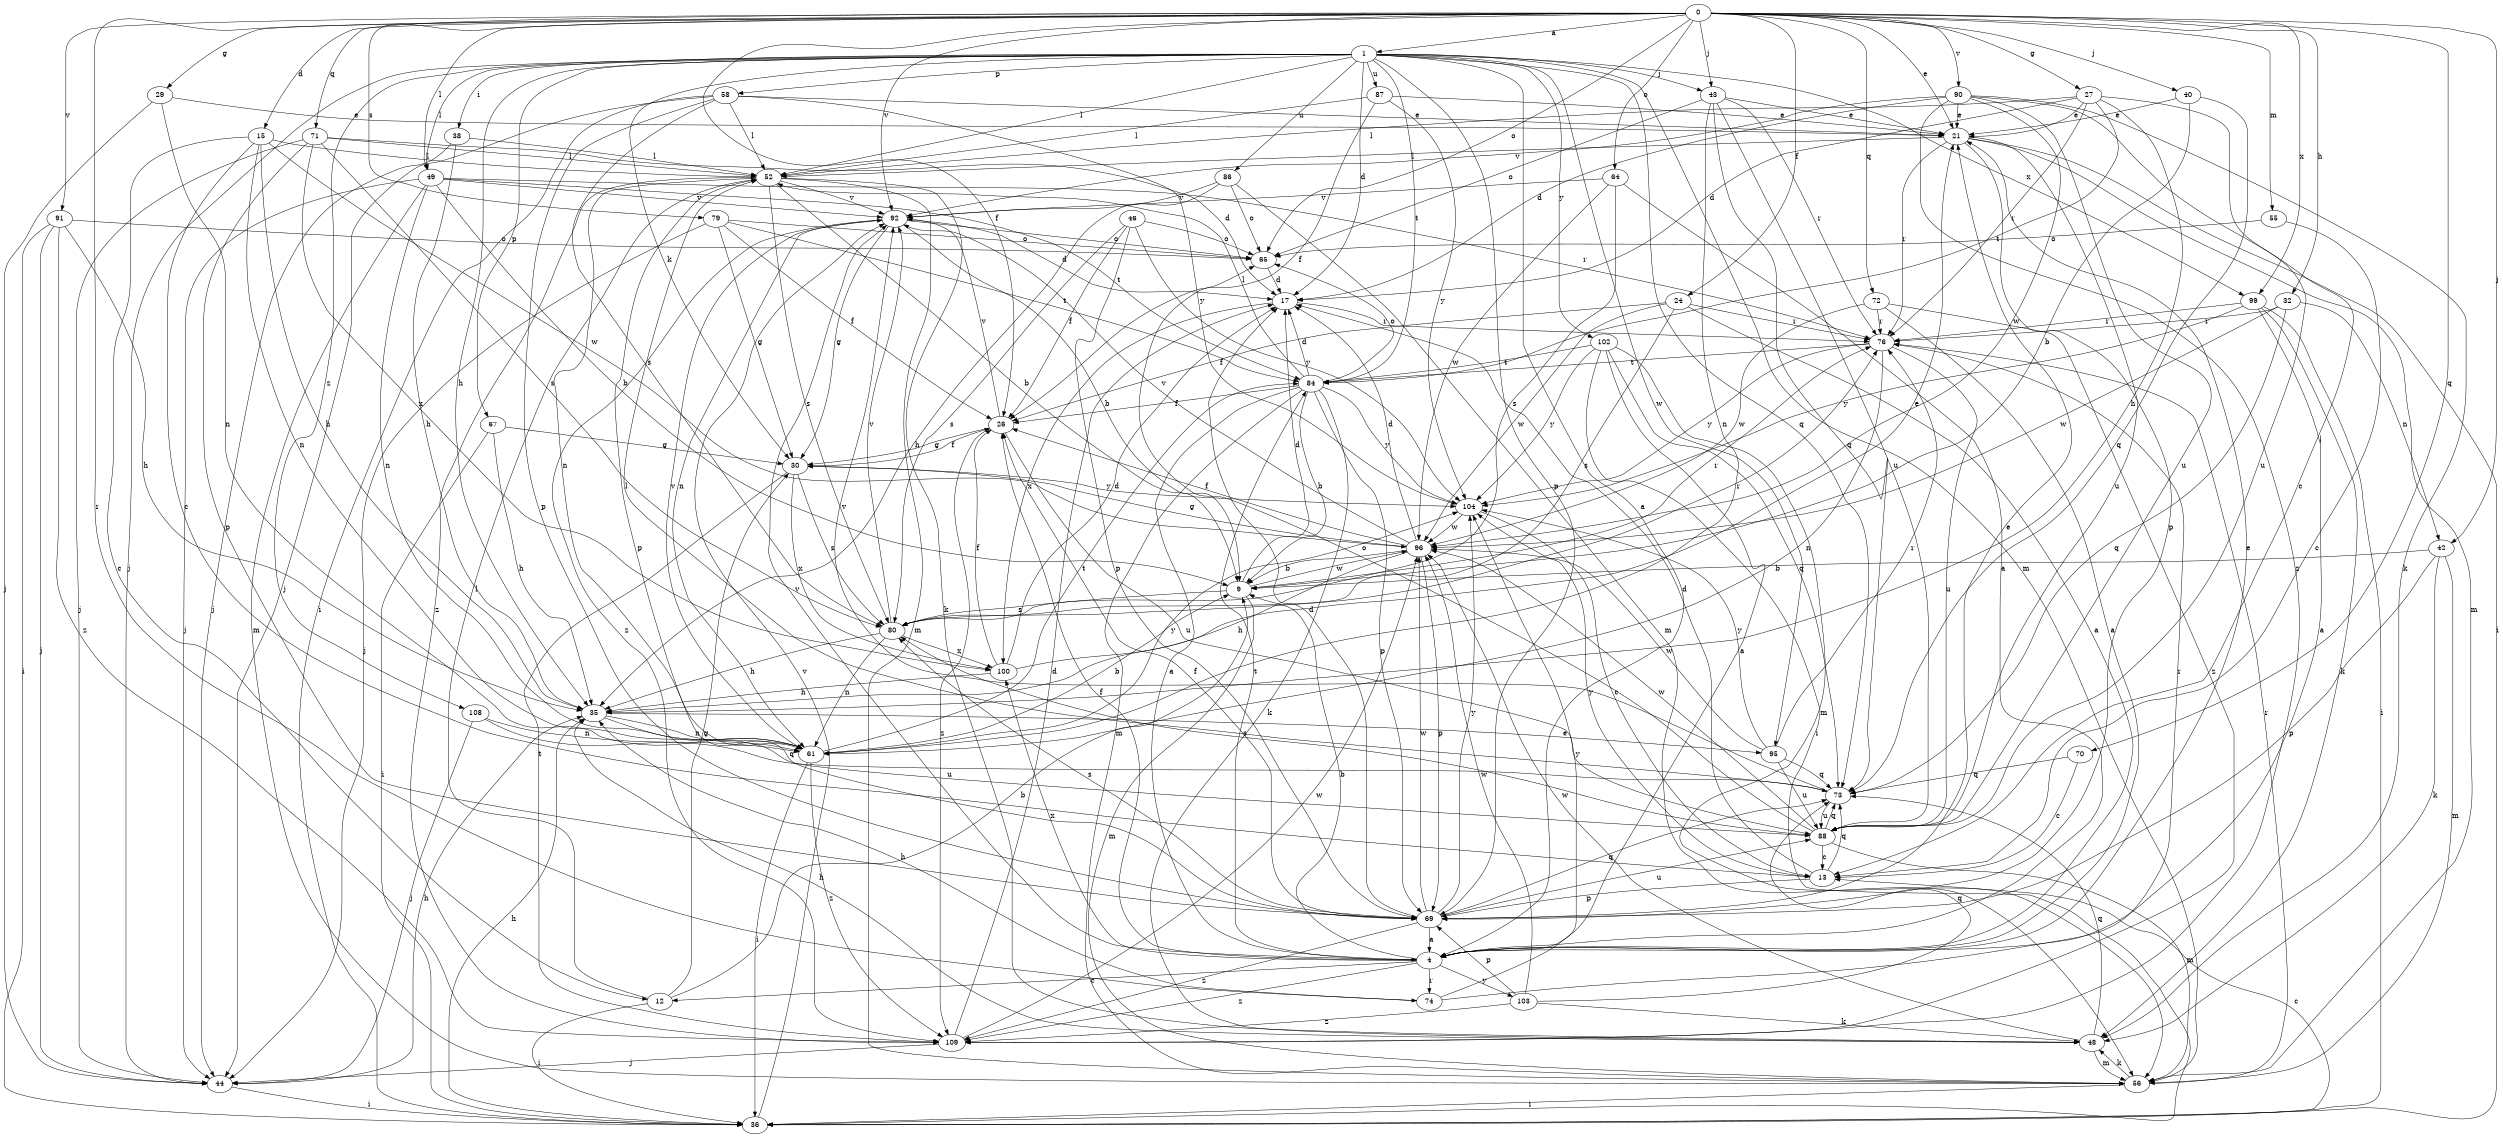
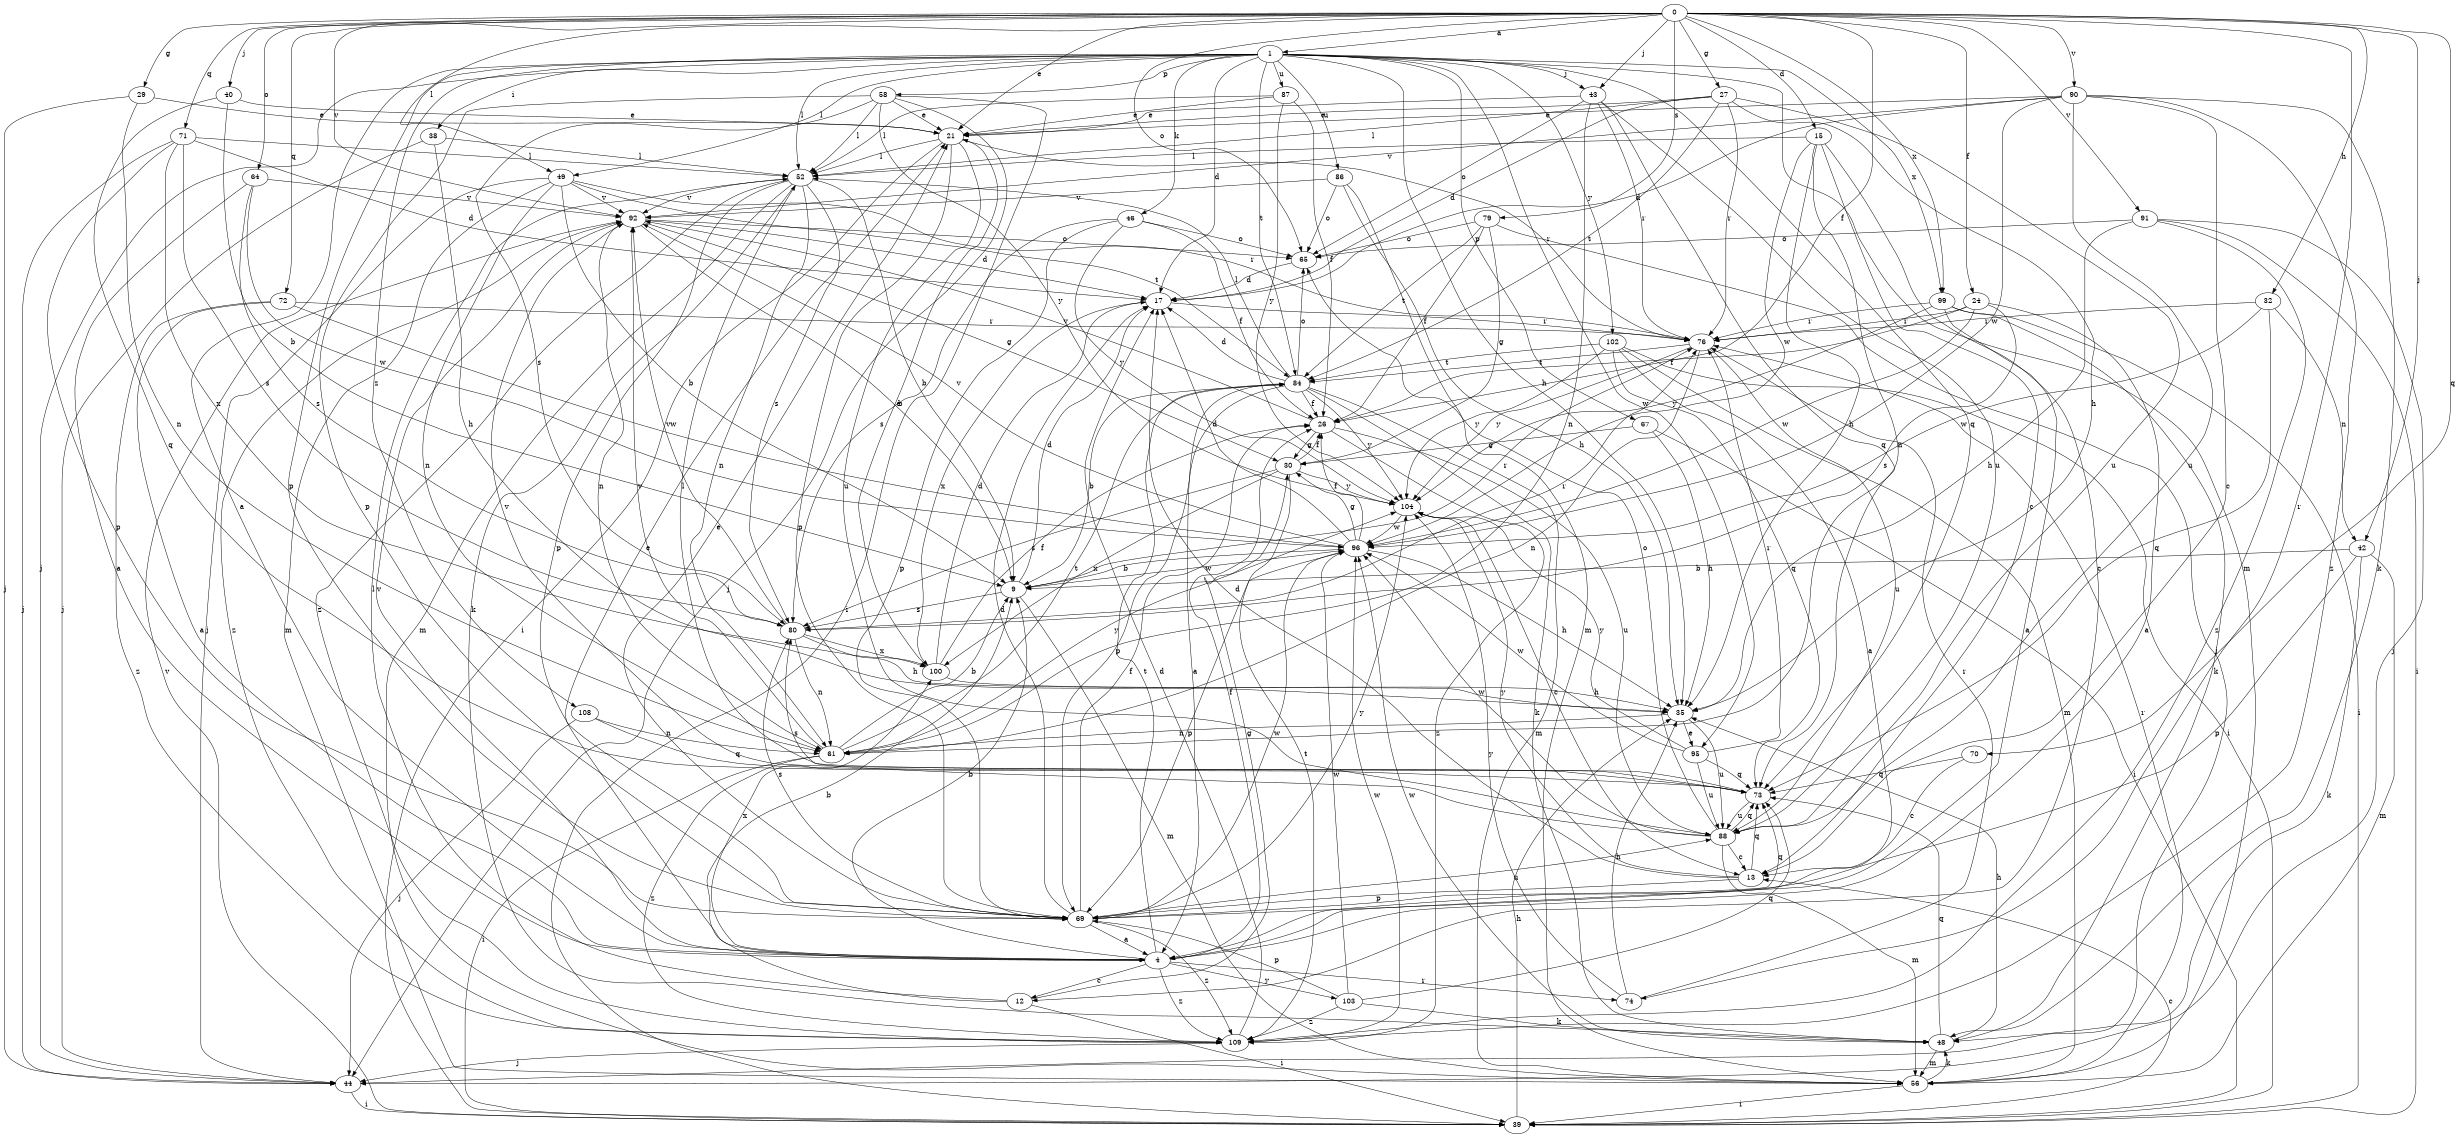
edge "1" -> "30": now "1" -> "46"
node "55": removed
edge "21" -> "56": removed, label "m"
edge "44" -> "35": removed, label "h"
node "36": label "36" -> "39"
